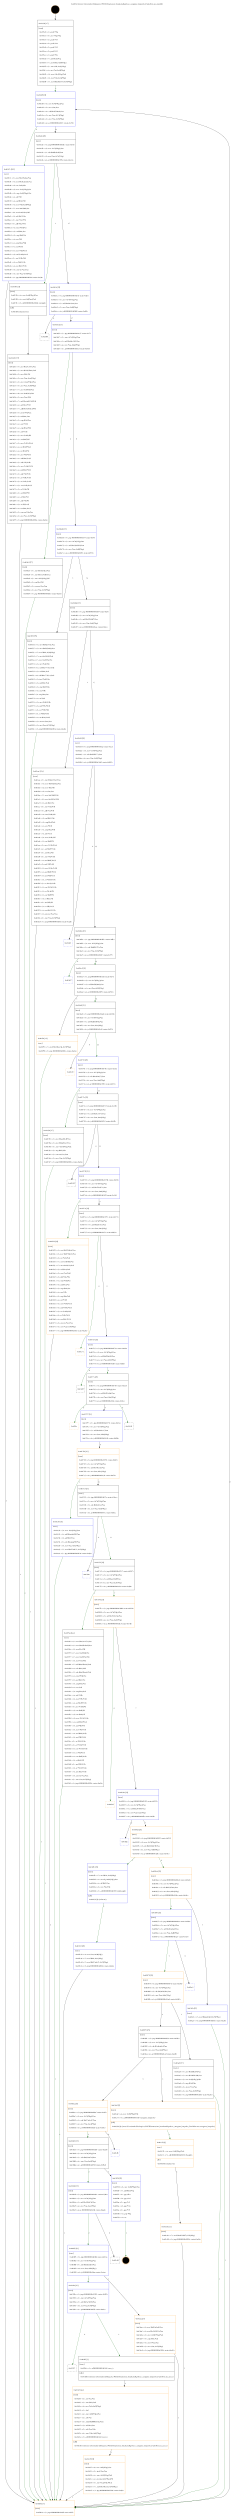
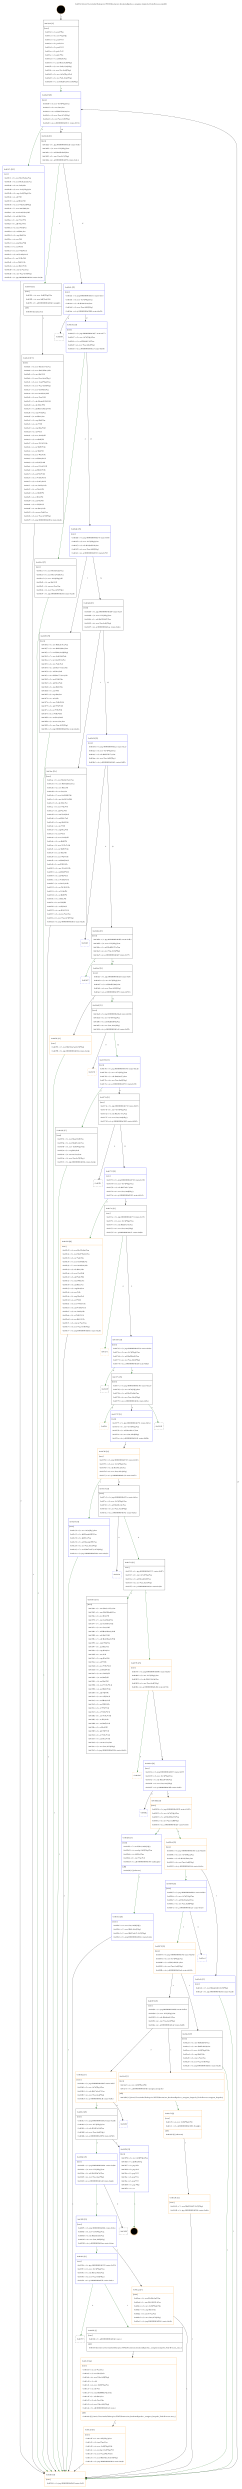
edge "0x401964 [144]" -> "0x402016 [5]": removed, label "1"
